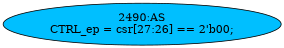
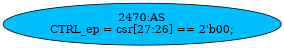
node "2490:AS CTRL_ep = csr[27:26] == 2'b00;": label "2490:AS CTRL_ep = csr[27:26] == 2'b00;" -> "2470:AS CTRL_ep = csr[27:26] == 2'b00;"
